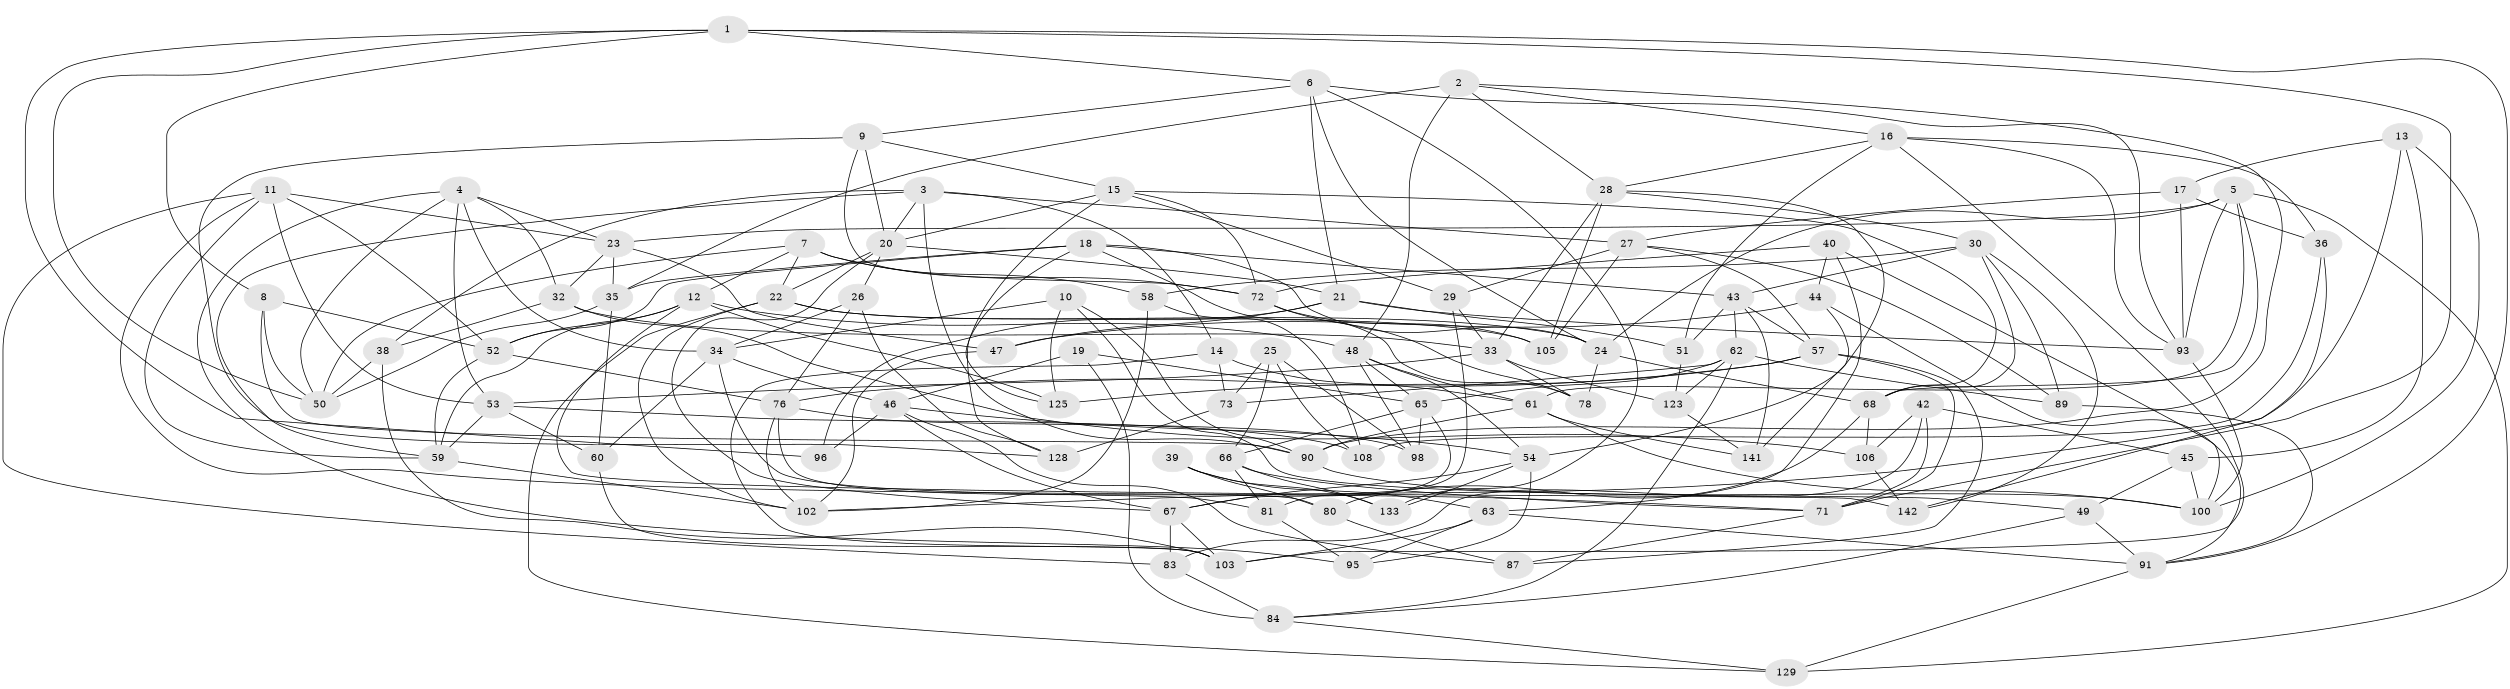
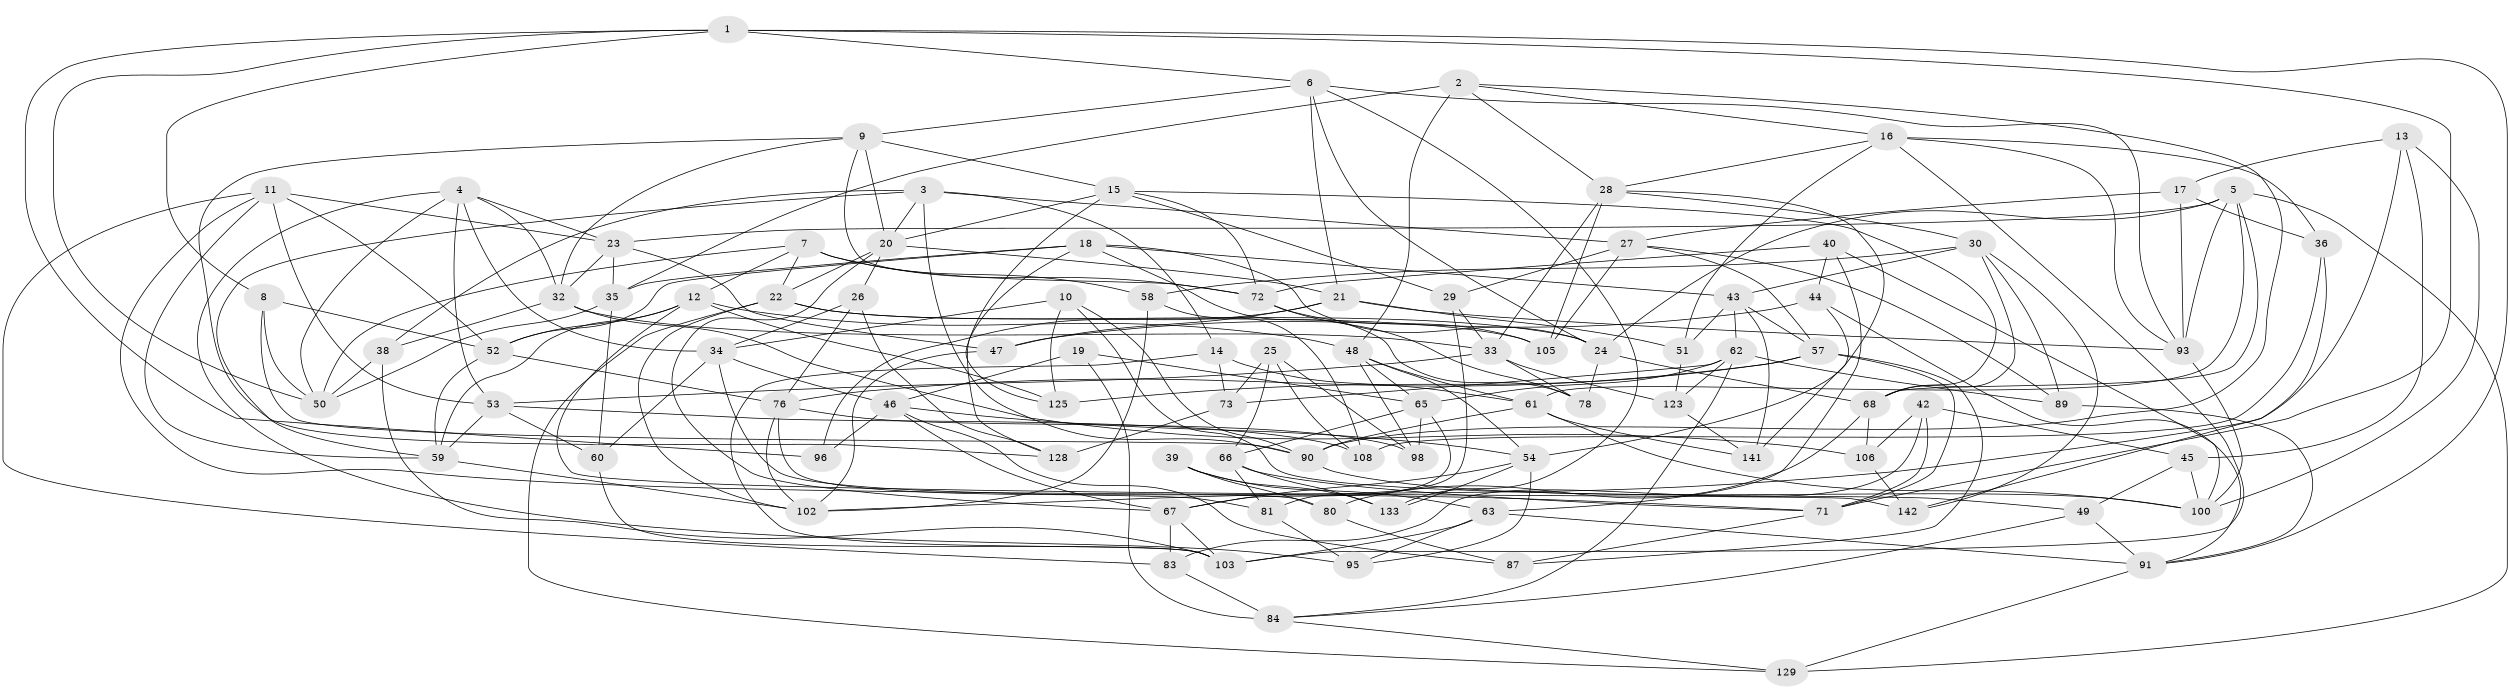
edge "9" -- "32": added
